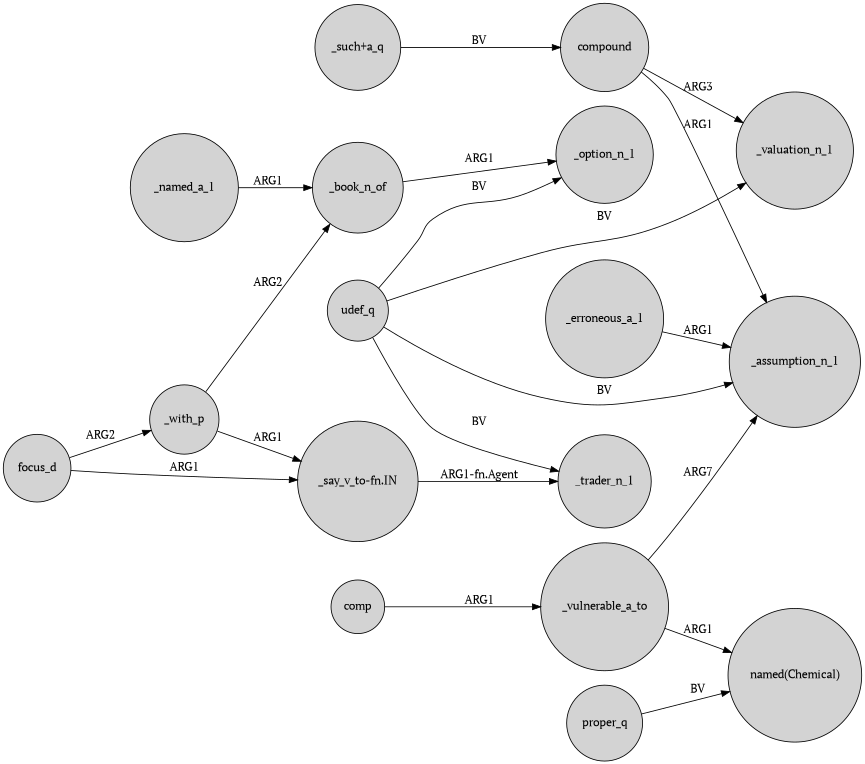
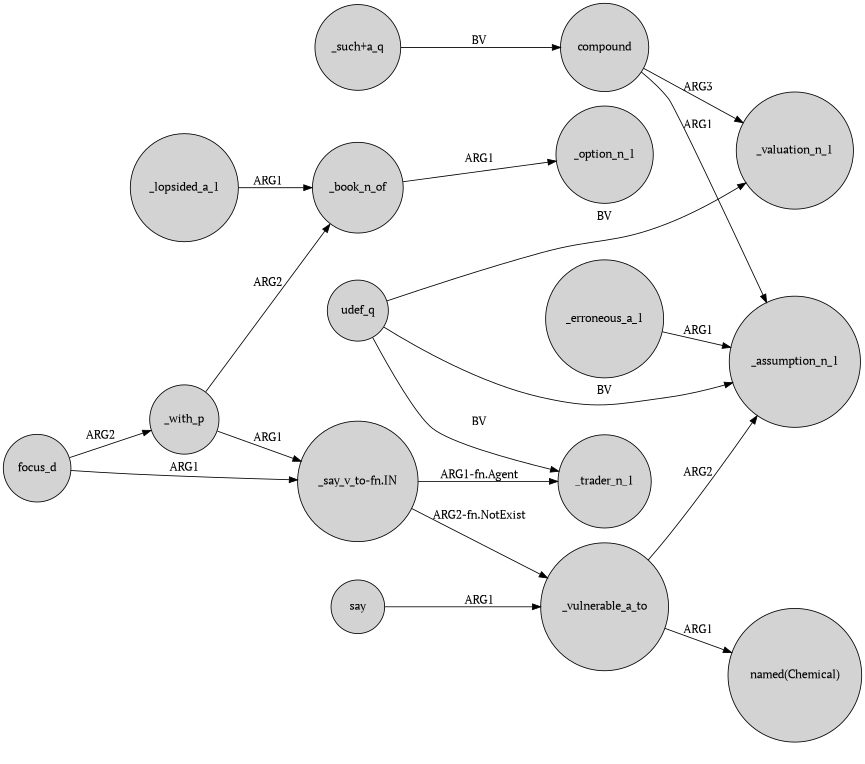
node "_named_a_1": label "_named_a_1" -> "_lopsided_a_1"
edge "udef_q" -> "_option_n_1": removed, label "BV"
edge "_vulnerable_a_to" -> "_assumption_n_1": label "ARG7" -> "ARG2"
edge "_say_v_to-fn.IN" -> "_vulnerable_a_to": added, label "ARG2-fn.NotExist"
node "comp": label "comp" -> "say"
node "proper_q": removed
